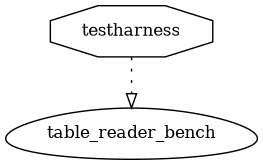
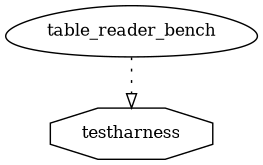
edge "testharness" -> "table_reader_bench": reversed
